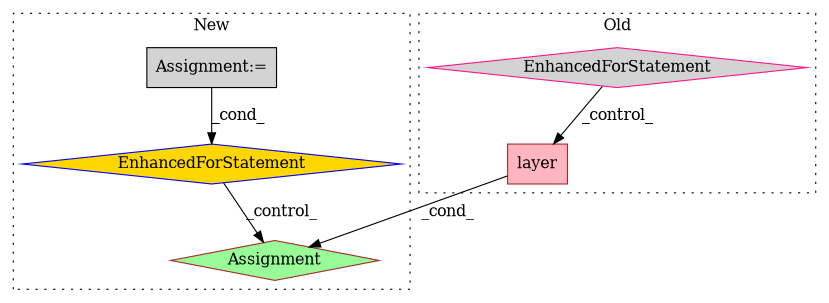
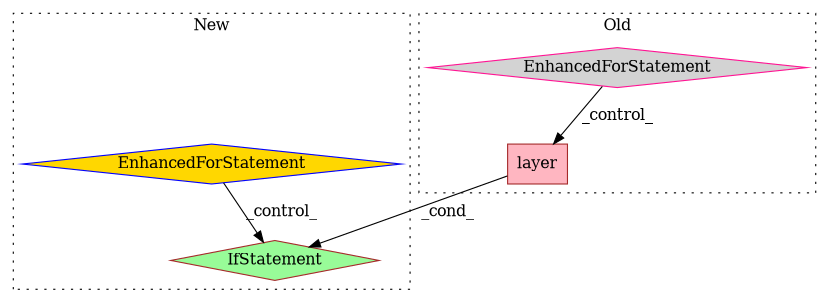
node "Assignment:=": removed
node "Assignment": label "Assignment" -> "IfStatement"
